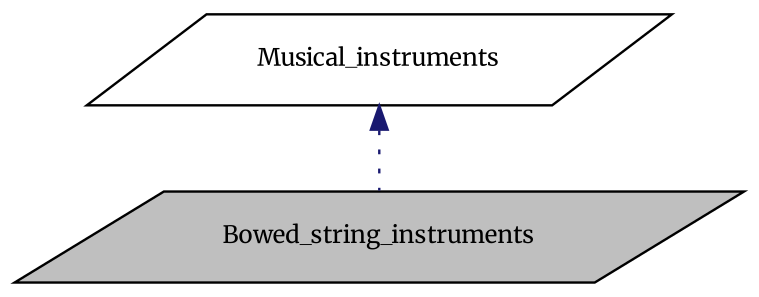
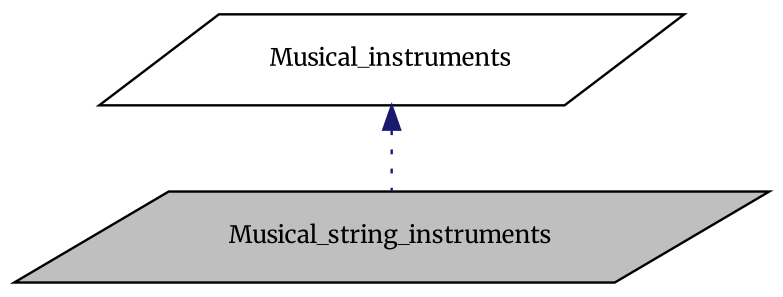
node "Bowed_string_instruments": label "Bowed_string_instruments" -> "Musical_string_instruments"
